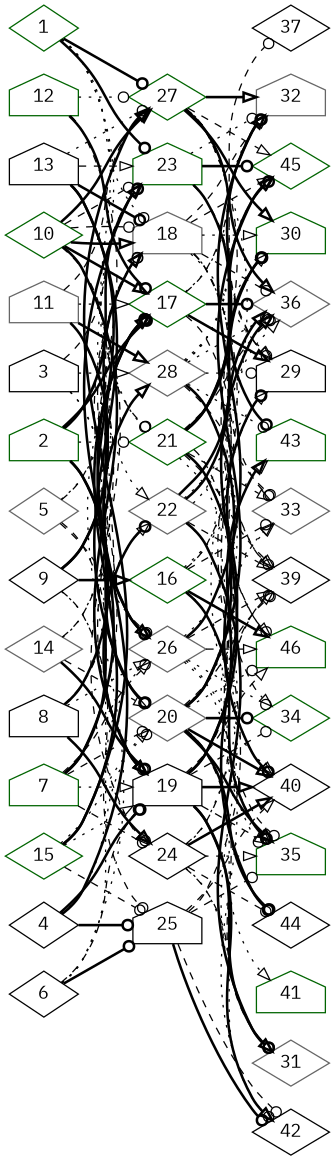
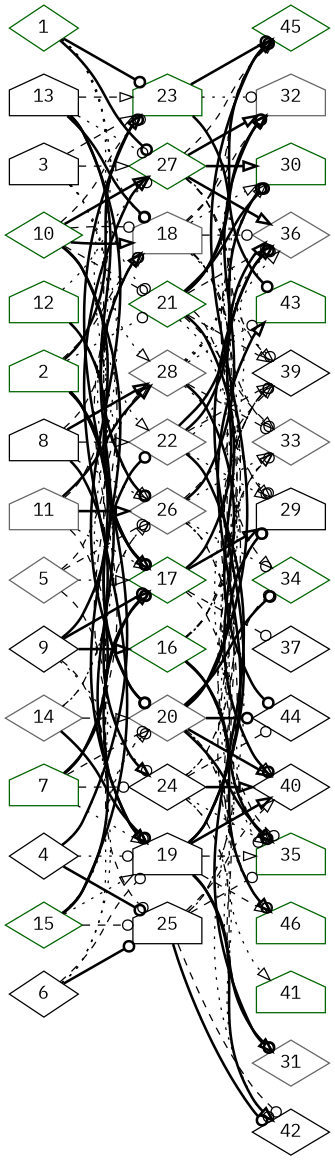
edge "3" -> "27": added
edge "23" -> "29": removed
edge "25" -> "33": added
edge "4" -> "19": style bold -> dotted
